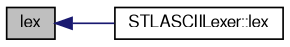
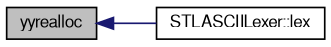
node "lex": label "lex" -> "yyrealloc"
